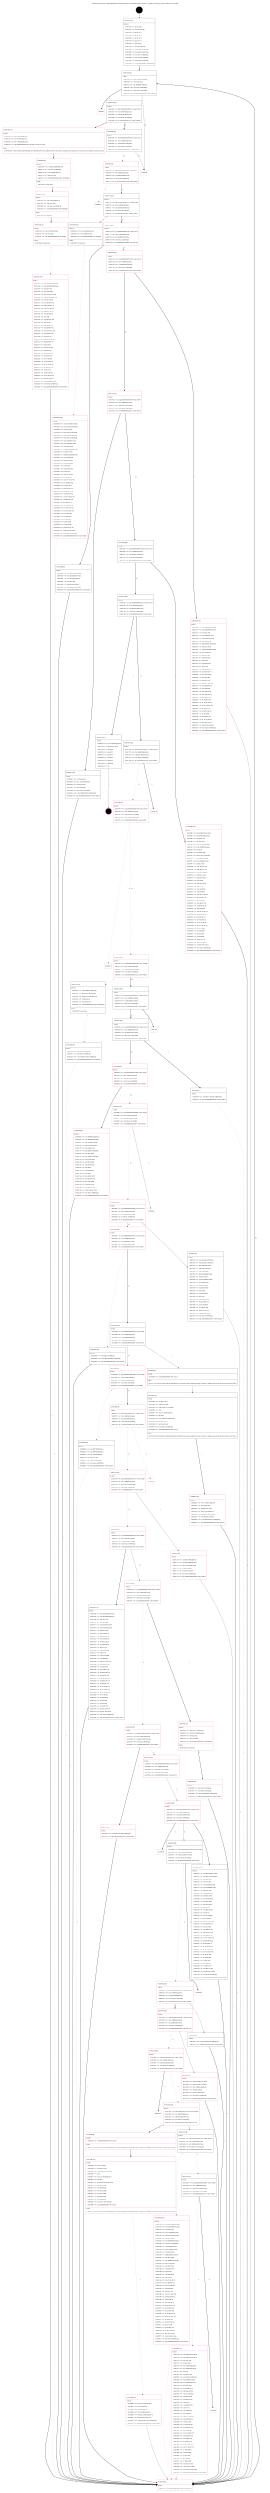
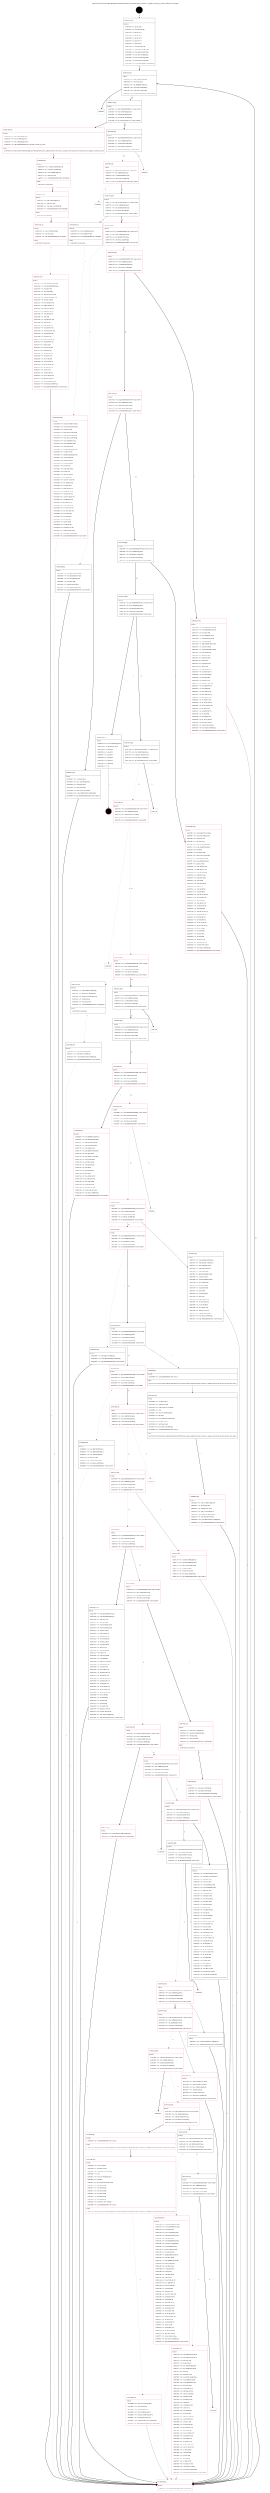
edge "0x4016a2 [32]" -> "0x4022a7": now "0x4016a2 [32]" -> "0x4016c2 [28]"
edge "0x401732 [28]" -> "0x401d86 [30]": style bold -> dotted
node "0x401bfd [15]": removed
edge "0x40199a [28]" -> "0x402335": now "0x40197e [28]" -> "0x402335"
